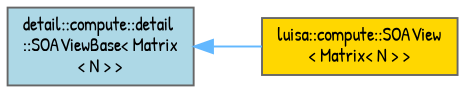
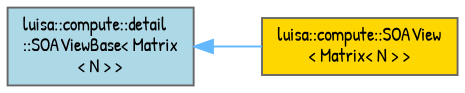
node "detail::compute::detail ::SOAViewBase< Matrix < N > >": label "detail::compute::detail ::SOAViewBase< Matrix < N > >" -> "luisa::compute::detail ::SOAViewBase< Matrix < N > >"
